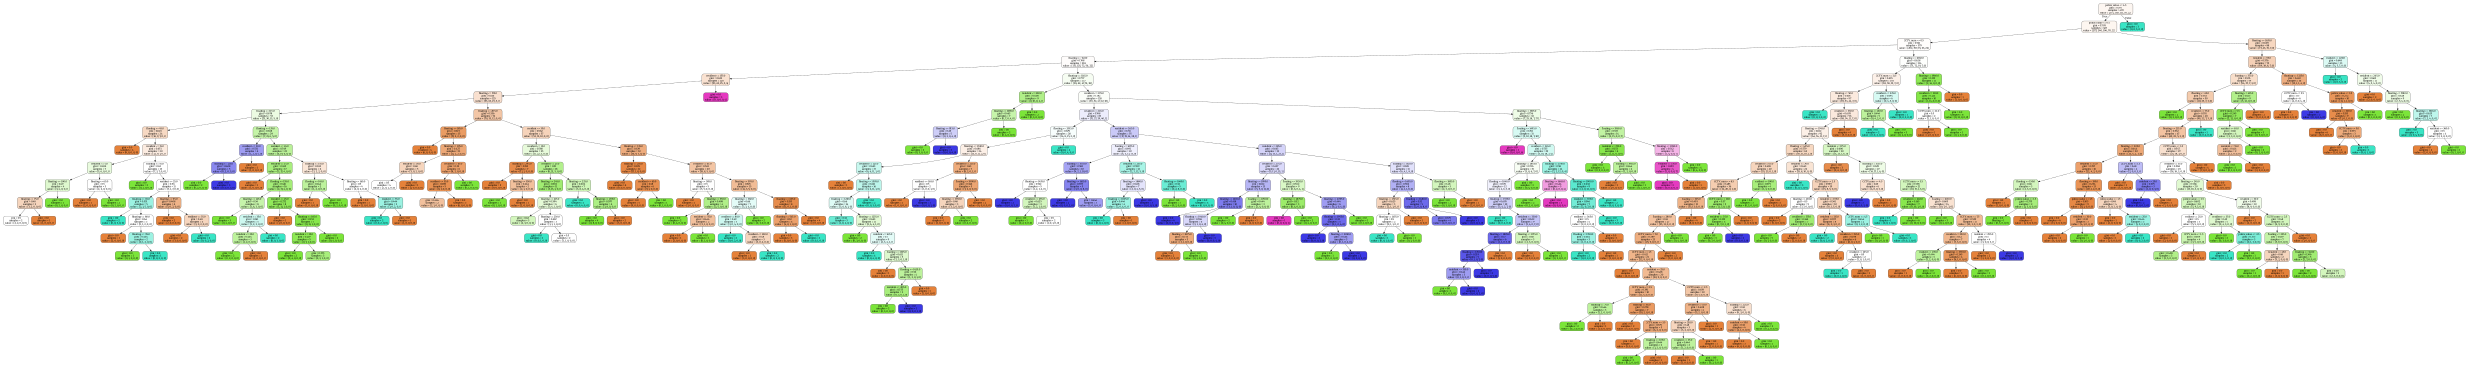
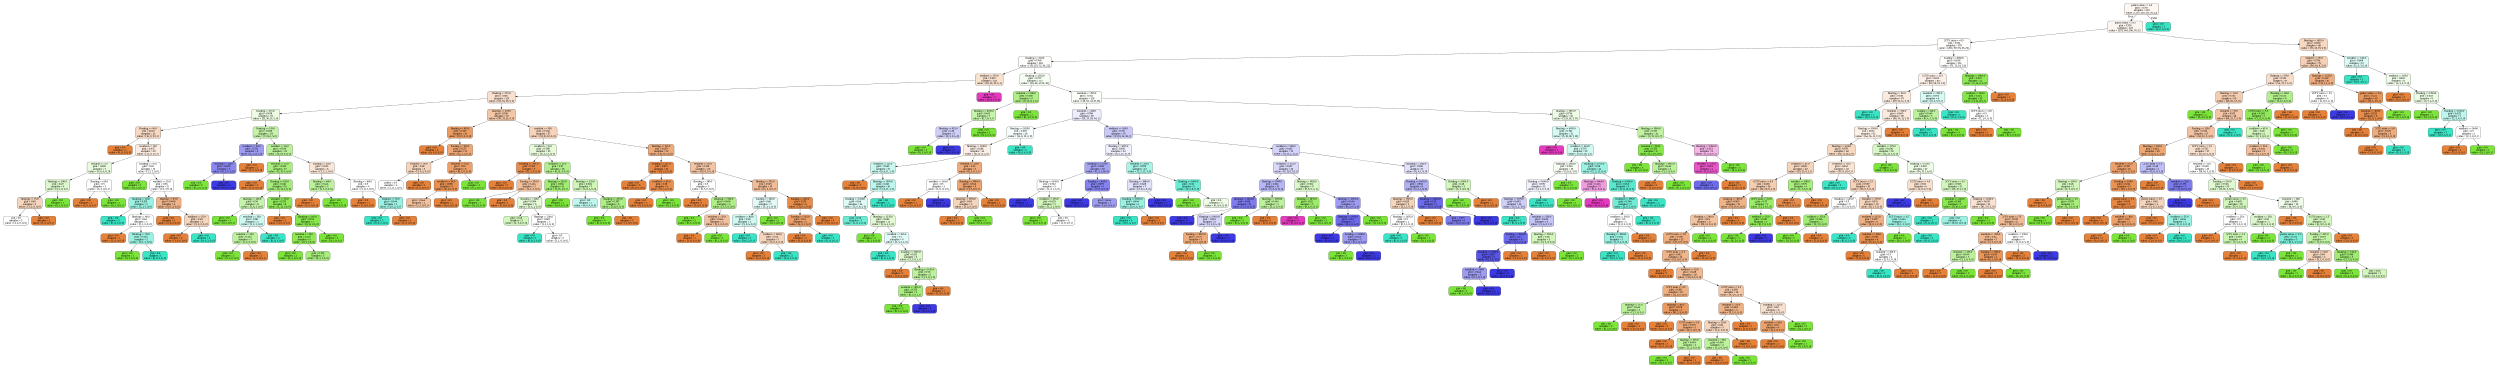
node "gini = 0.0 samples = 8 value = [0, 13, 0, 0, 0]": removed
node "gini = 0.0 samples = 3 value = [0, 6, 0, 0, 0]": fillcolor #e78c4b -> #7be539
node "gini = 0.5 samples = 4 value = [2, 0, 2, 0, 0]": label "gini = 0.5 samples = 4 value = [2, 0, 2, 0, 0]" -> "police = 0.5 samples = 4 value = [2, 0, 2, 0, 0]"
node "gini = 0.0 samples = 3 value = [0, 0, 0, 0, 7]": fillcolor #e539c0 -> #6d6aec
node "gini = 0.0 samples = 5 value = [0, 9, 0, 0, 0]": added
node "gini = 0.0 samples = 1 value = [0, 0, 4, 0, 0]": fillcolor #39e5c5 -> #bdf6ec
node "gini = 0.0 samples = 4 value = [0, 0, 8, 0, 0]": fillcolor #39e5c5 -> #eefce6
node "gini = 0.0 samples = 2 value = [0, 0, 4, 0, 0]": added
node "gini = 0.0 samples = 3 value = [0, 3, 0, 0, 0]": fillcolor #7be539 -> #e78c4b
node "gini = 0.0 samples = 2 value = [5, 0, 0, 0, 0]": removed
node "gini = 0.0 samples = 6 value = [0, 10, 0, 0, 0]": fillcolor #7be539 -> #9cf2e2
node "gini = 0.408 samples = 3 value = [2, 5, 0, 0, 0]": removed
